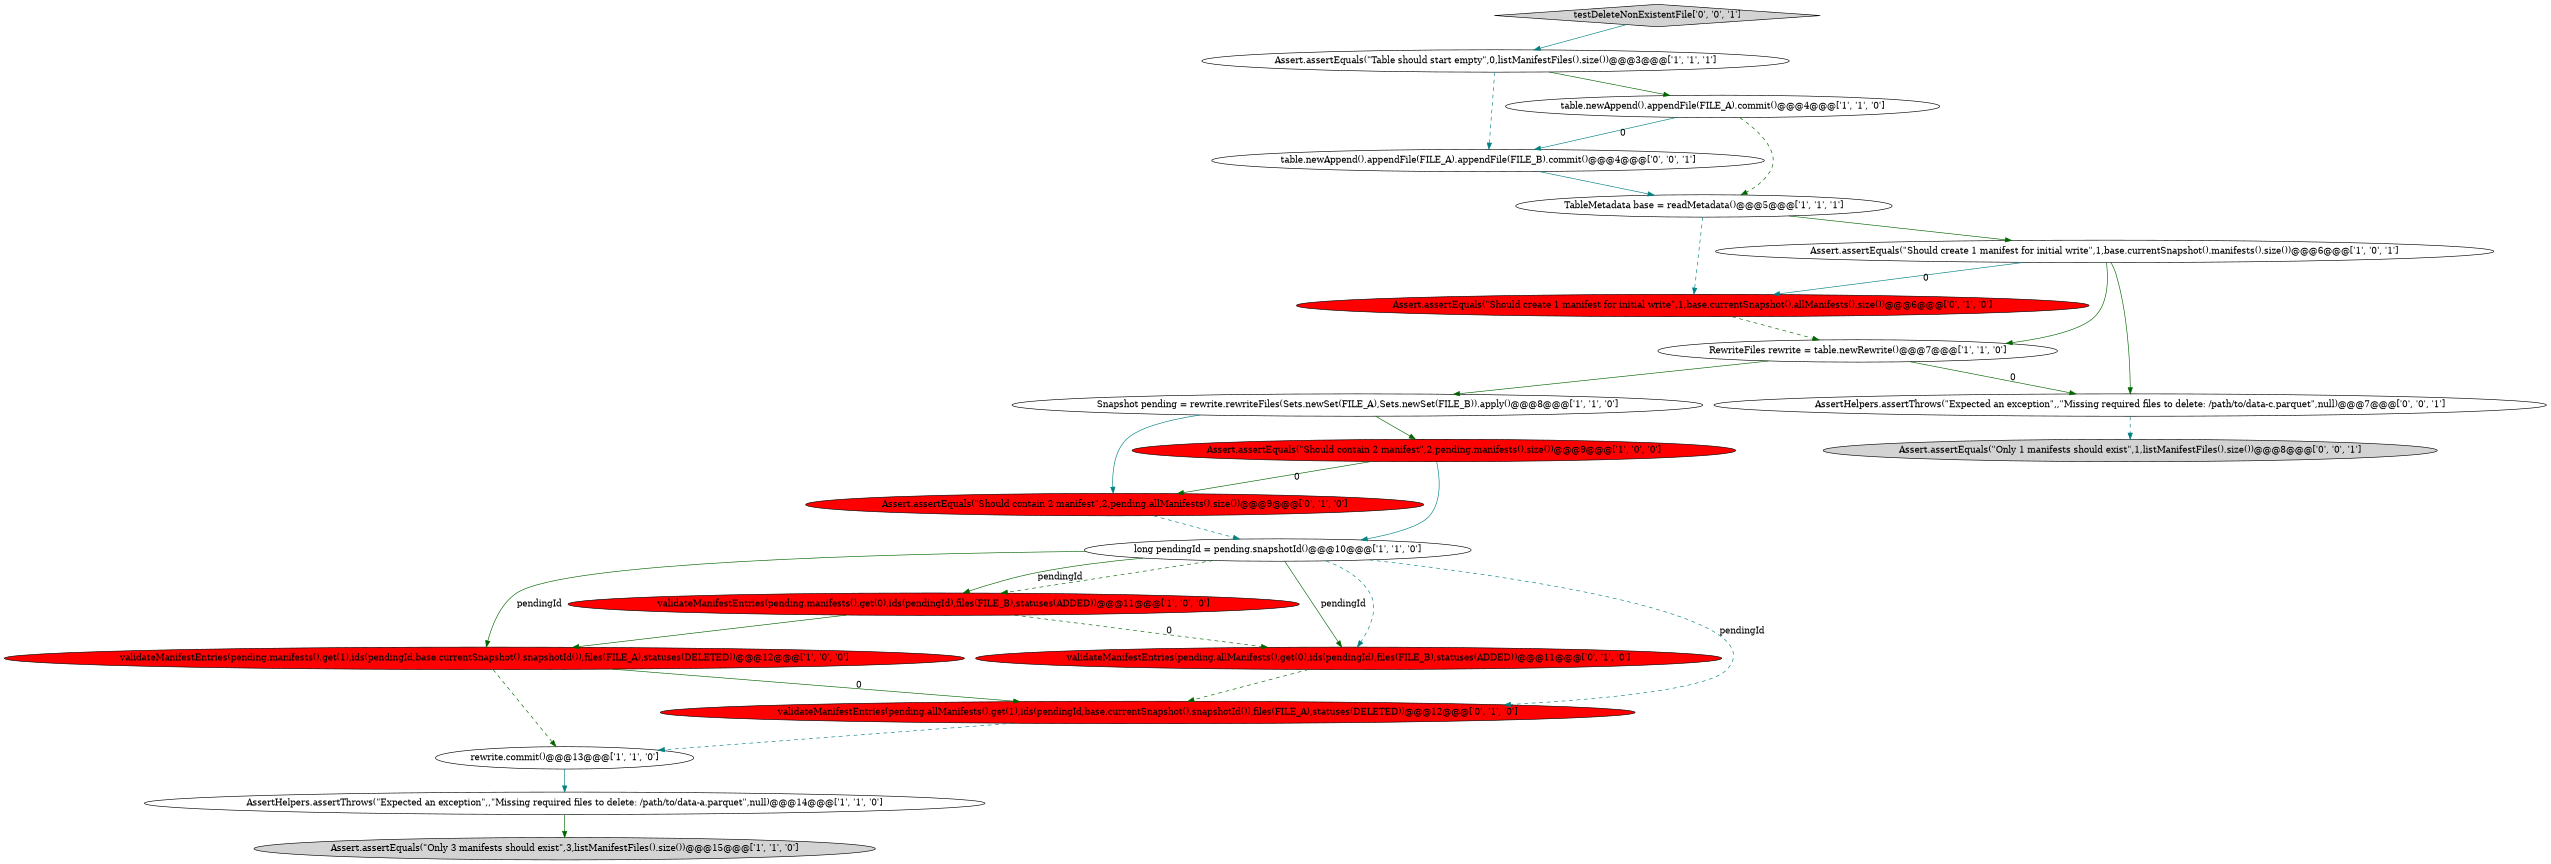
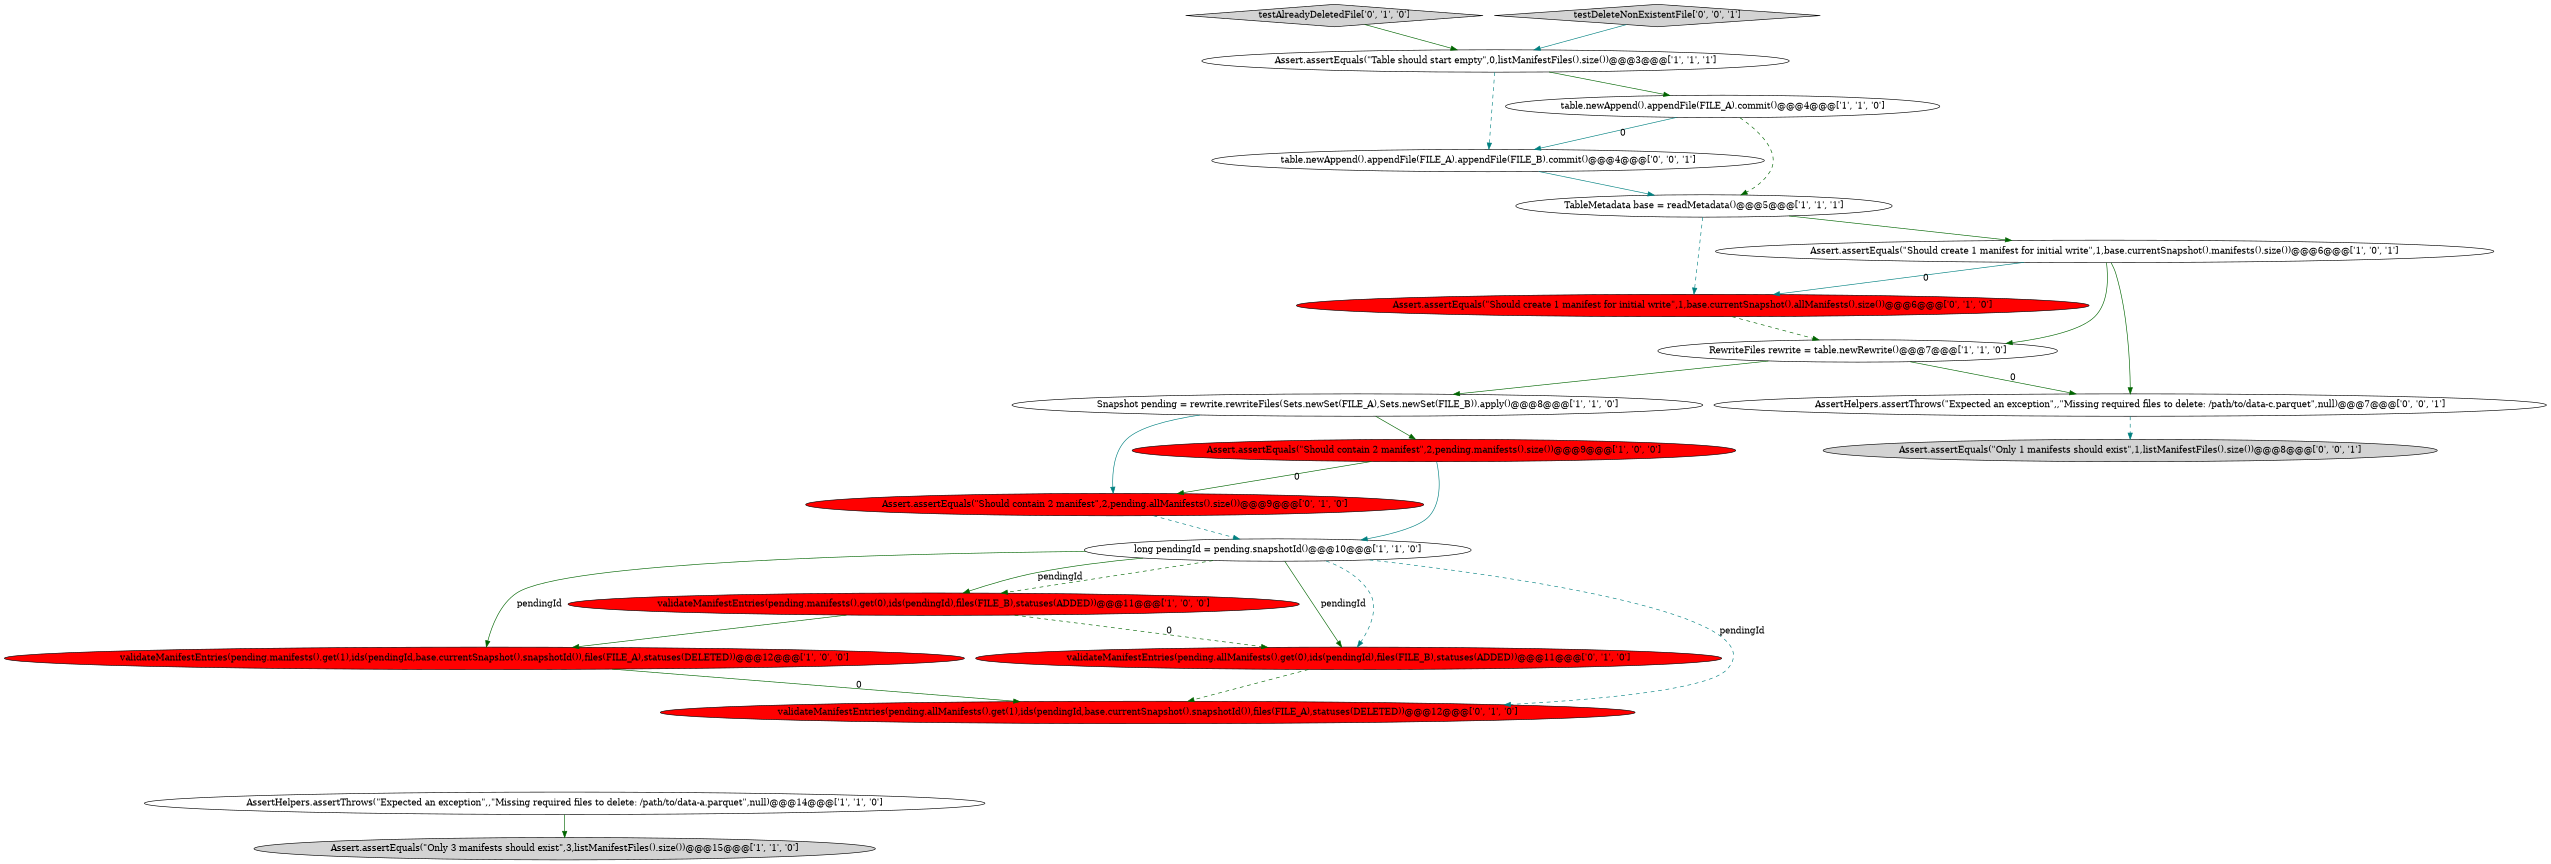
node "testAlreadyDeletedFile['0', '1', '0']": added
node "rewrite.commit()@@@13@@@['1', '1', '0']": removed
